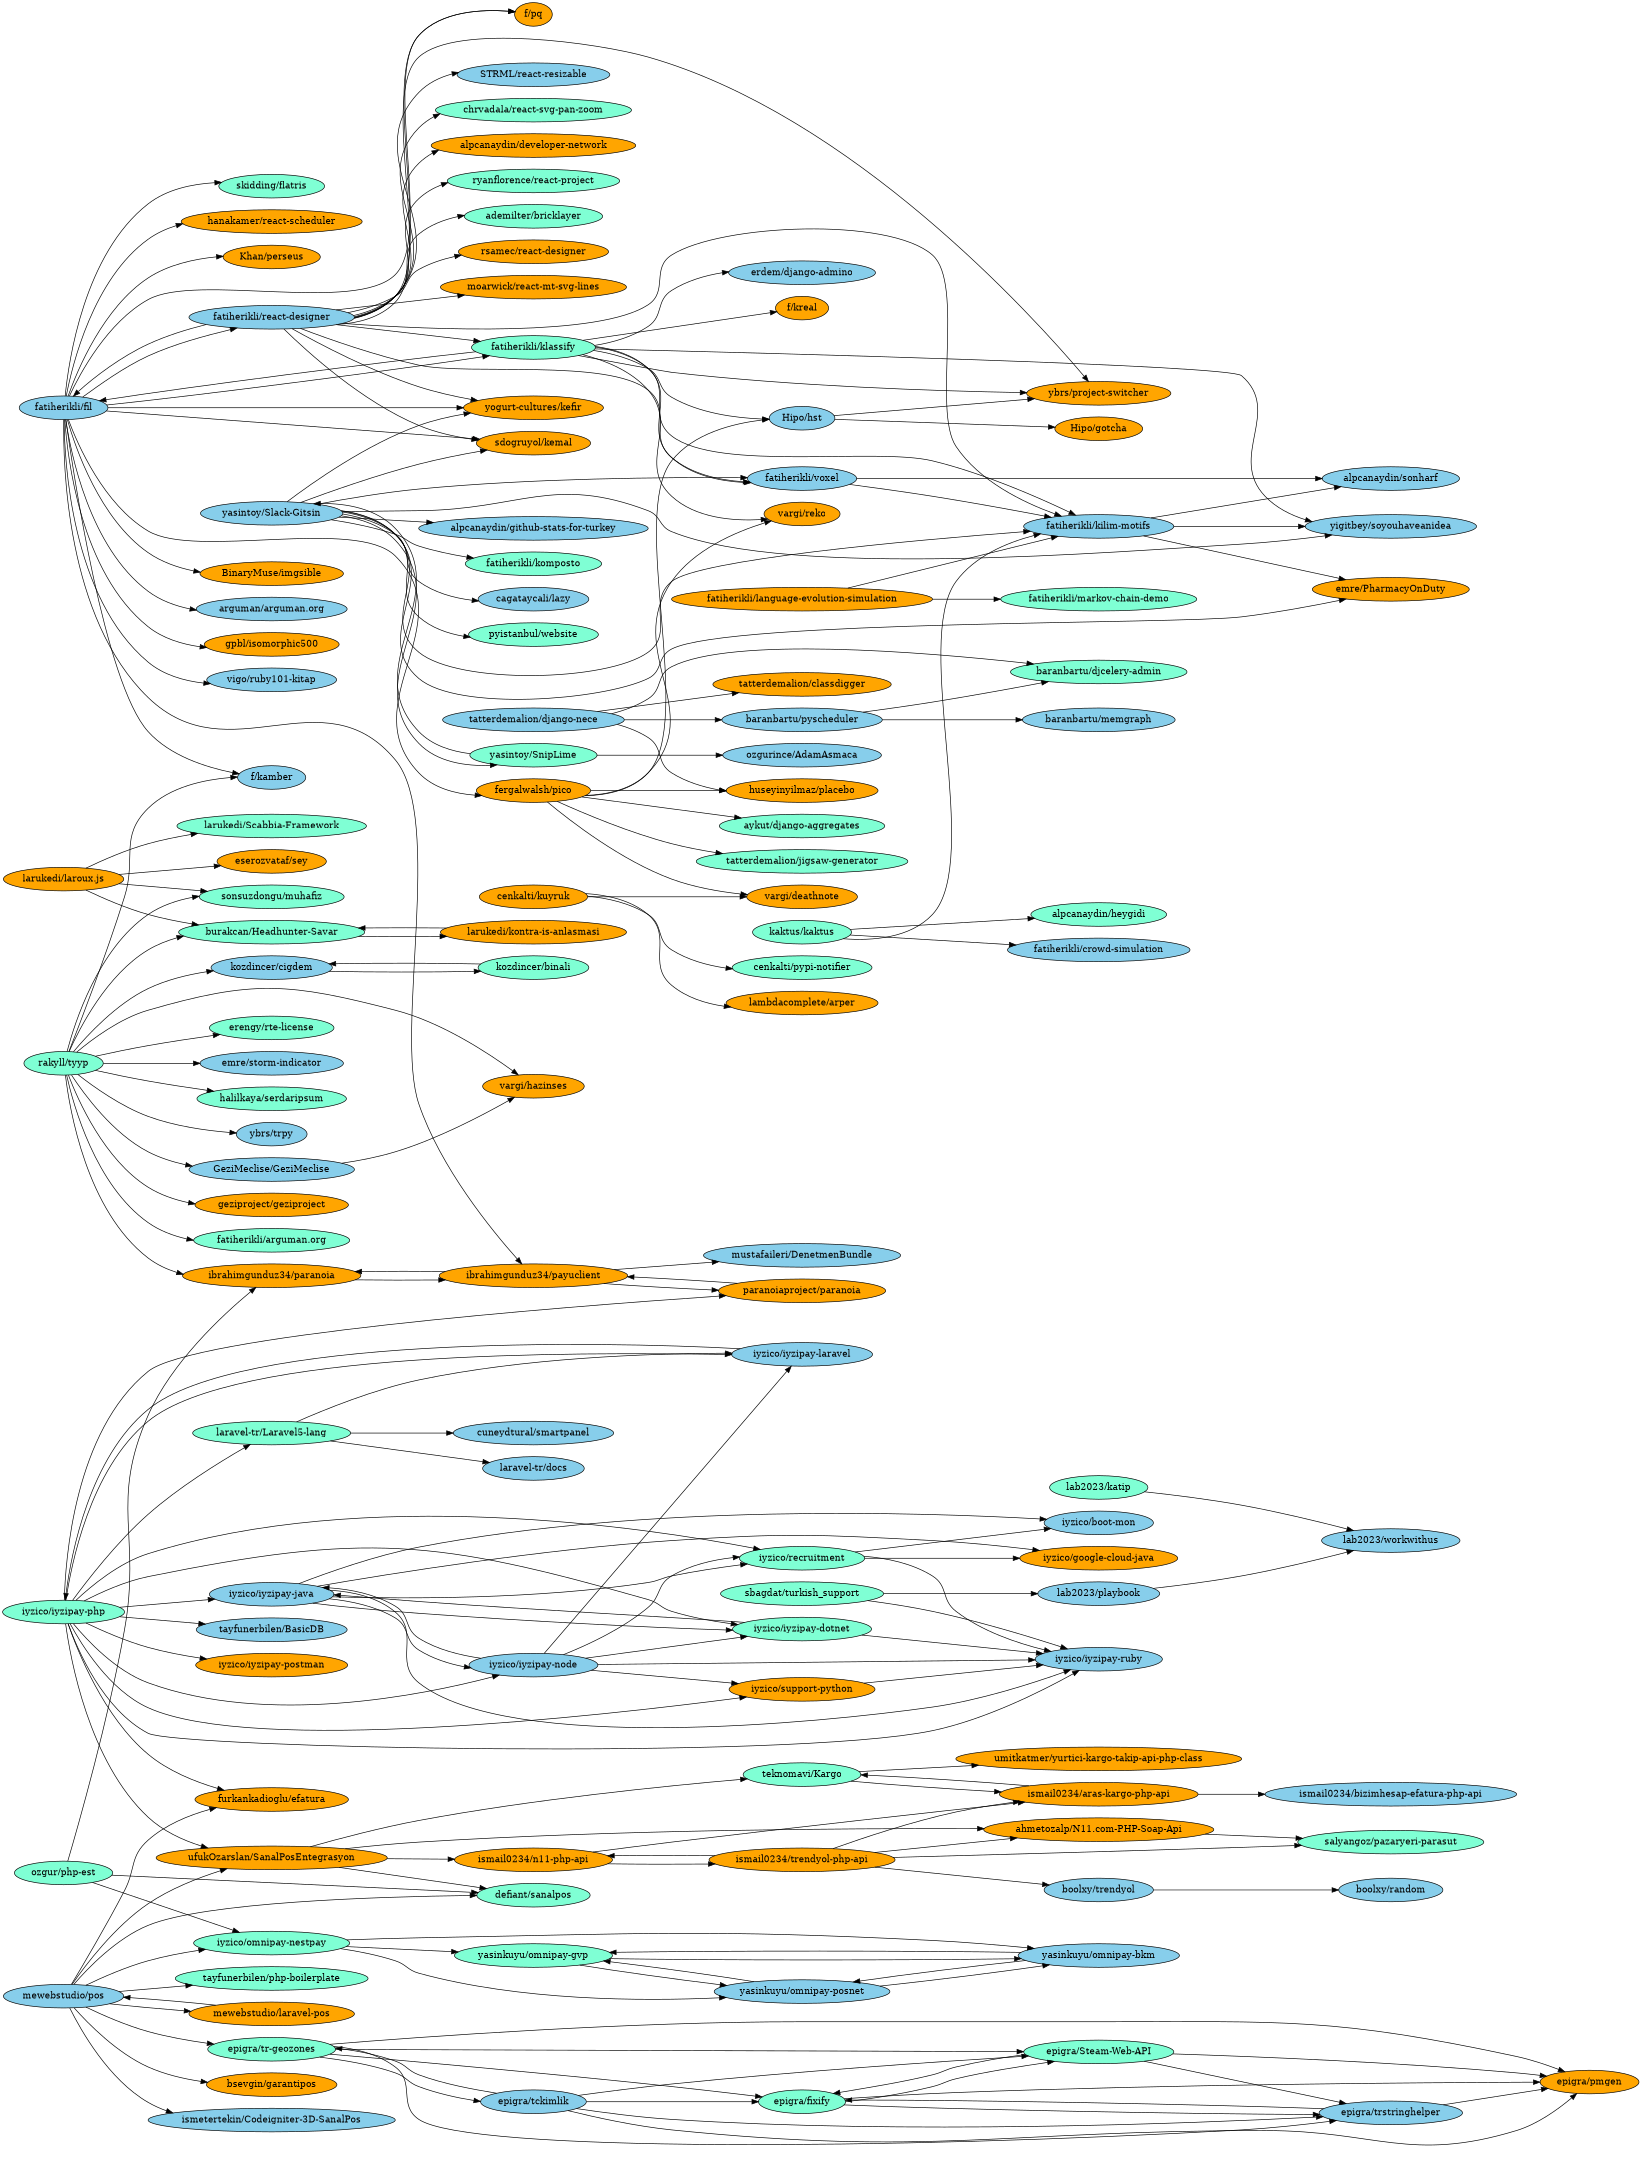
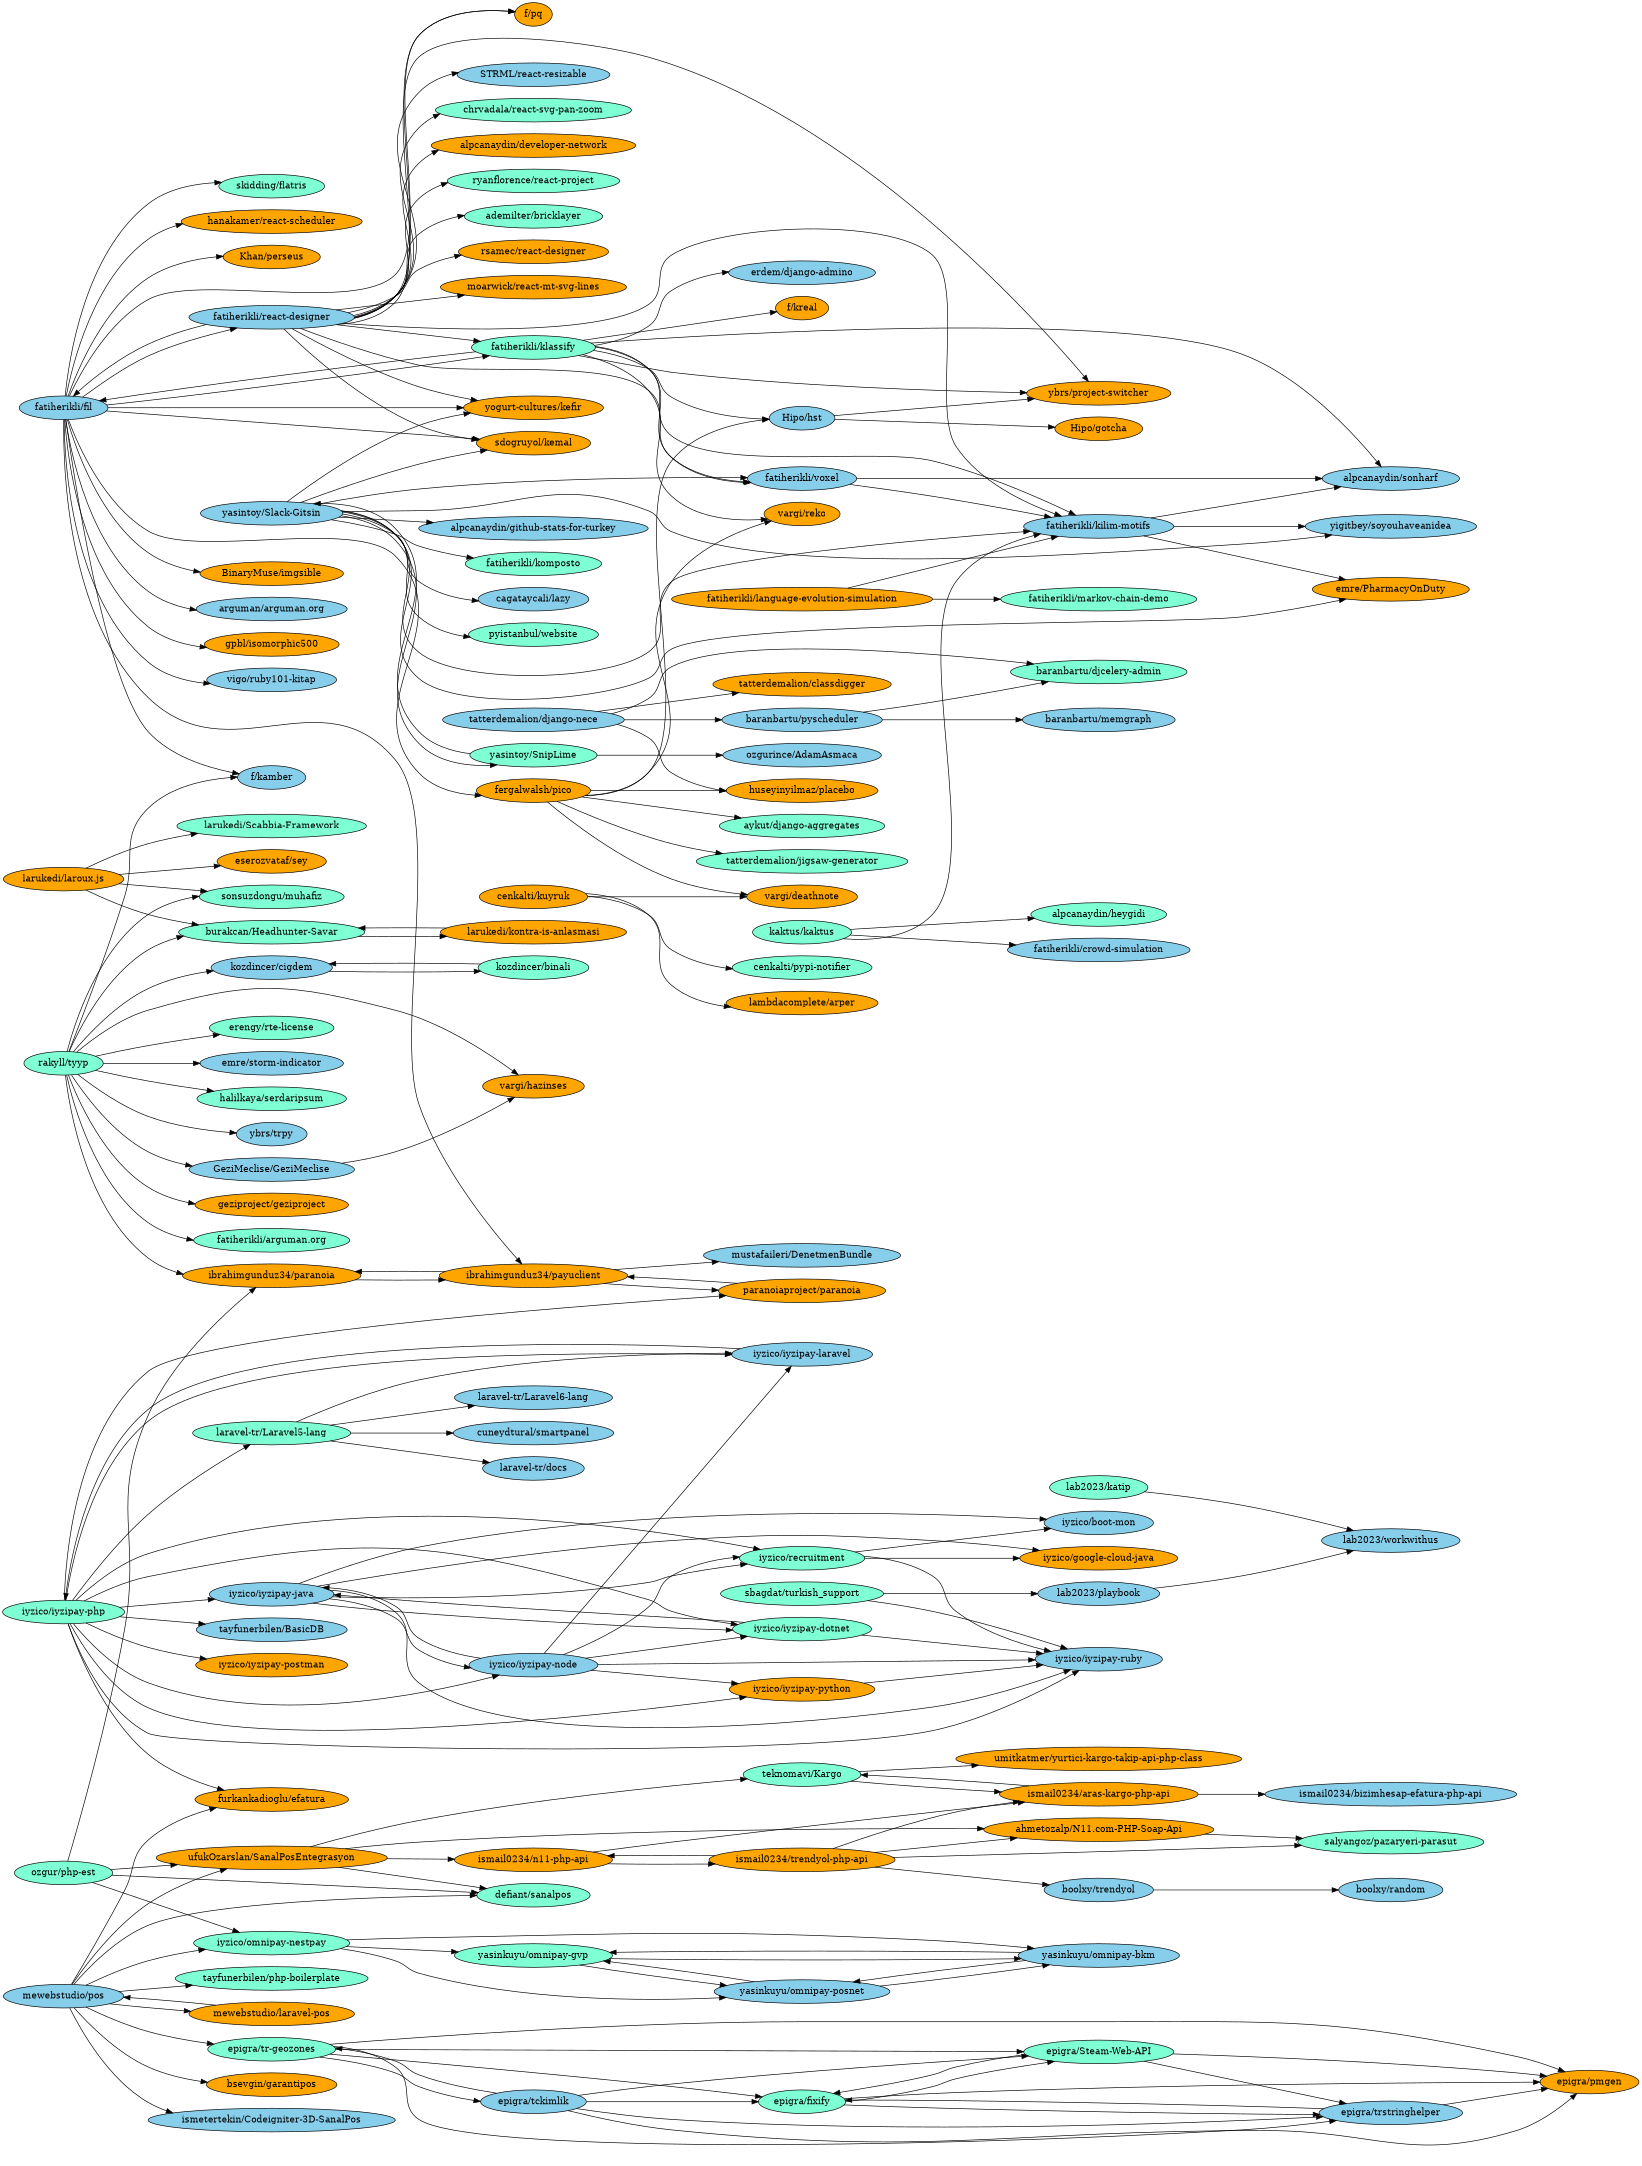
edge "fatiherikli/klassify" -> "yigitbey/soyouhaveanidea": now "fatiherikli/klassify" -> "alpcanaydin/sonharf"
node "laravel-tr/Laravel6-lang": added
node "iyzico/support-python": label "iyzico/support-python" -> "iyzico/iyzipay-python"
edge "iyzico/iyzipay-php" -> "ufukOzarslan/SanalPosEntegrasyon": now "ozgur/php-est" -> "ufukOzarslan/SanalPosEntegrasyon"
